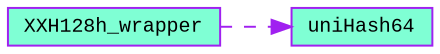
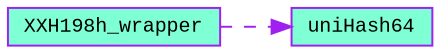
node "XXH128h_wrapper": label "XXH128h_wrapper" -> "XXH198h_wrapper"
